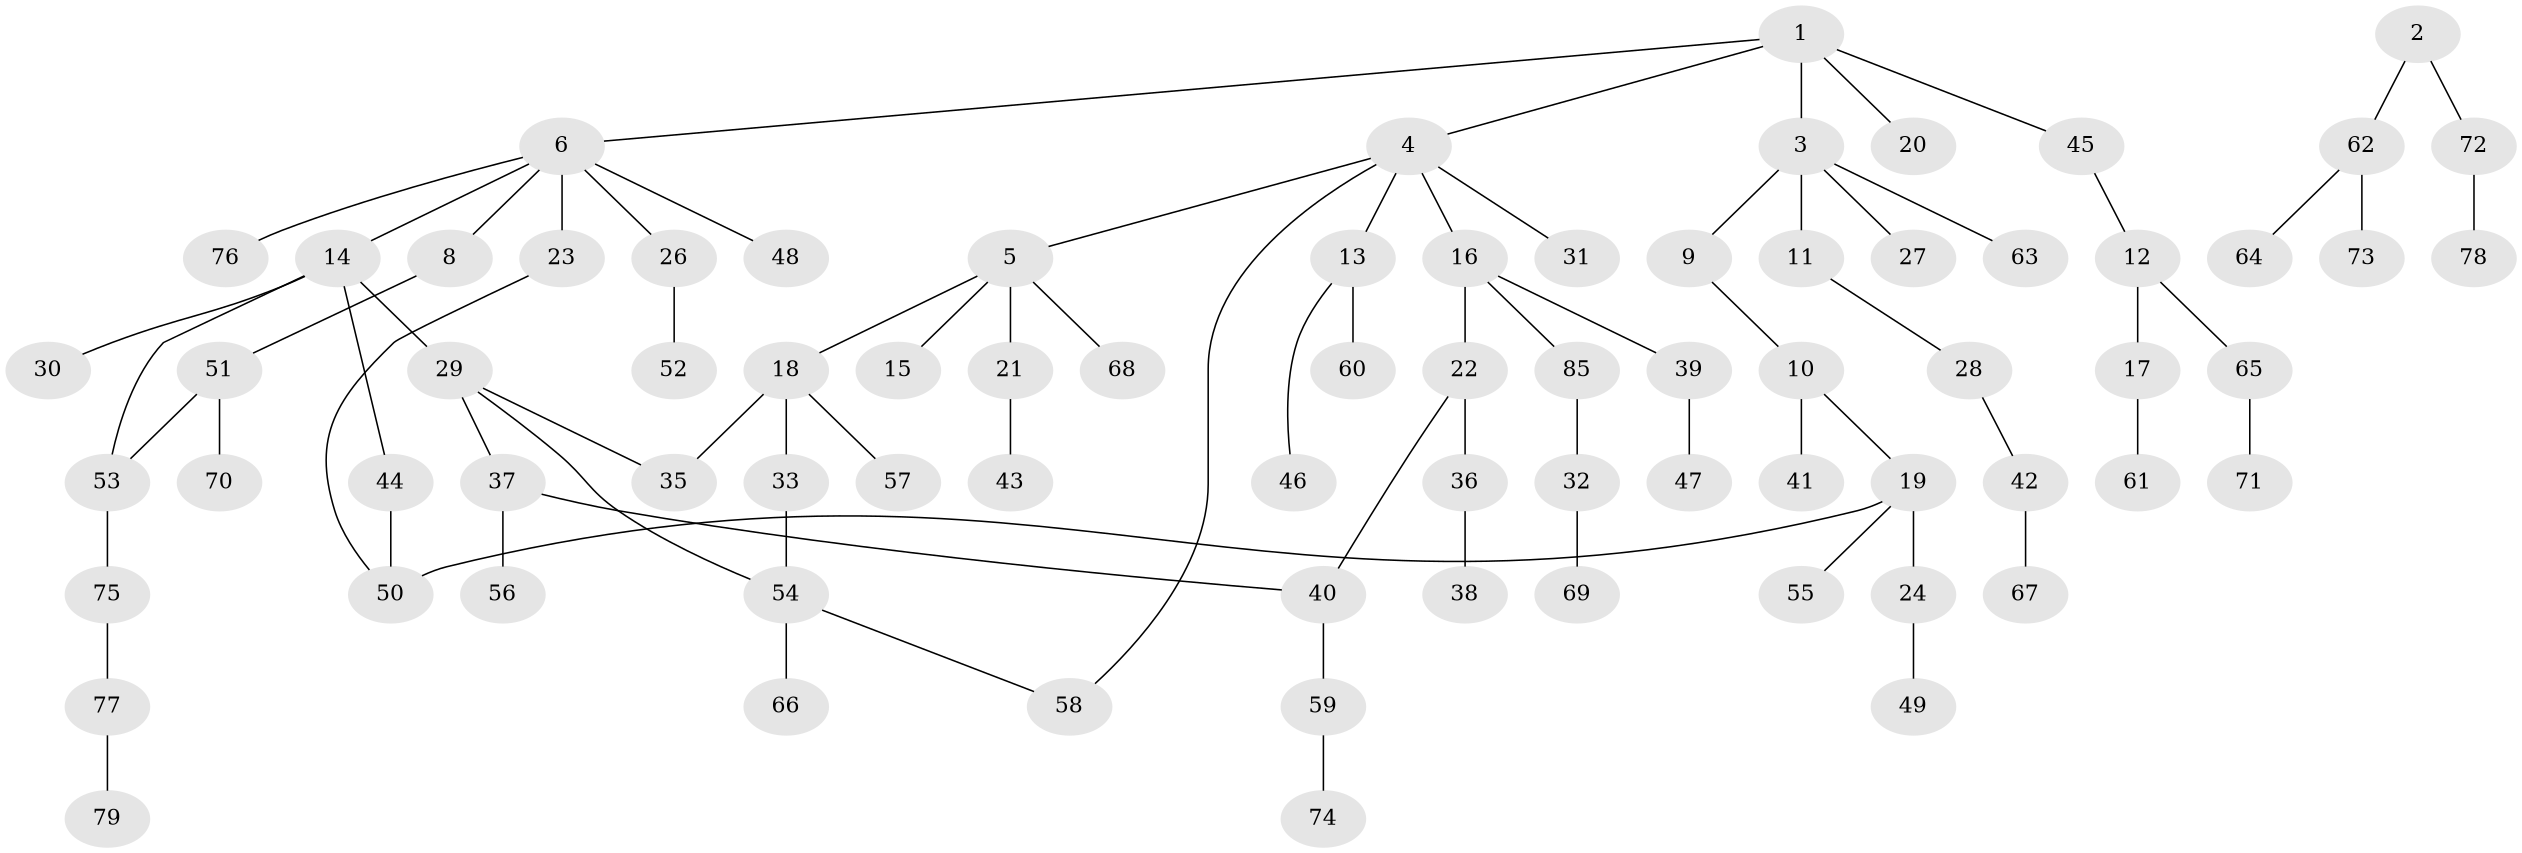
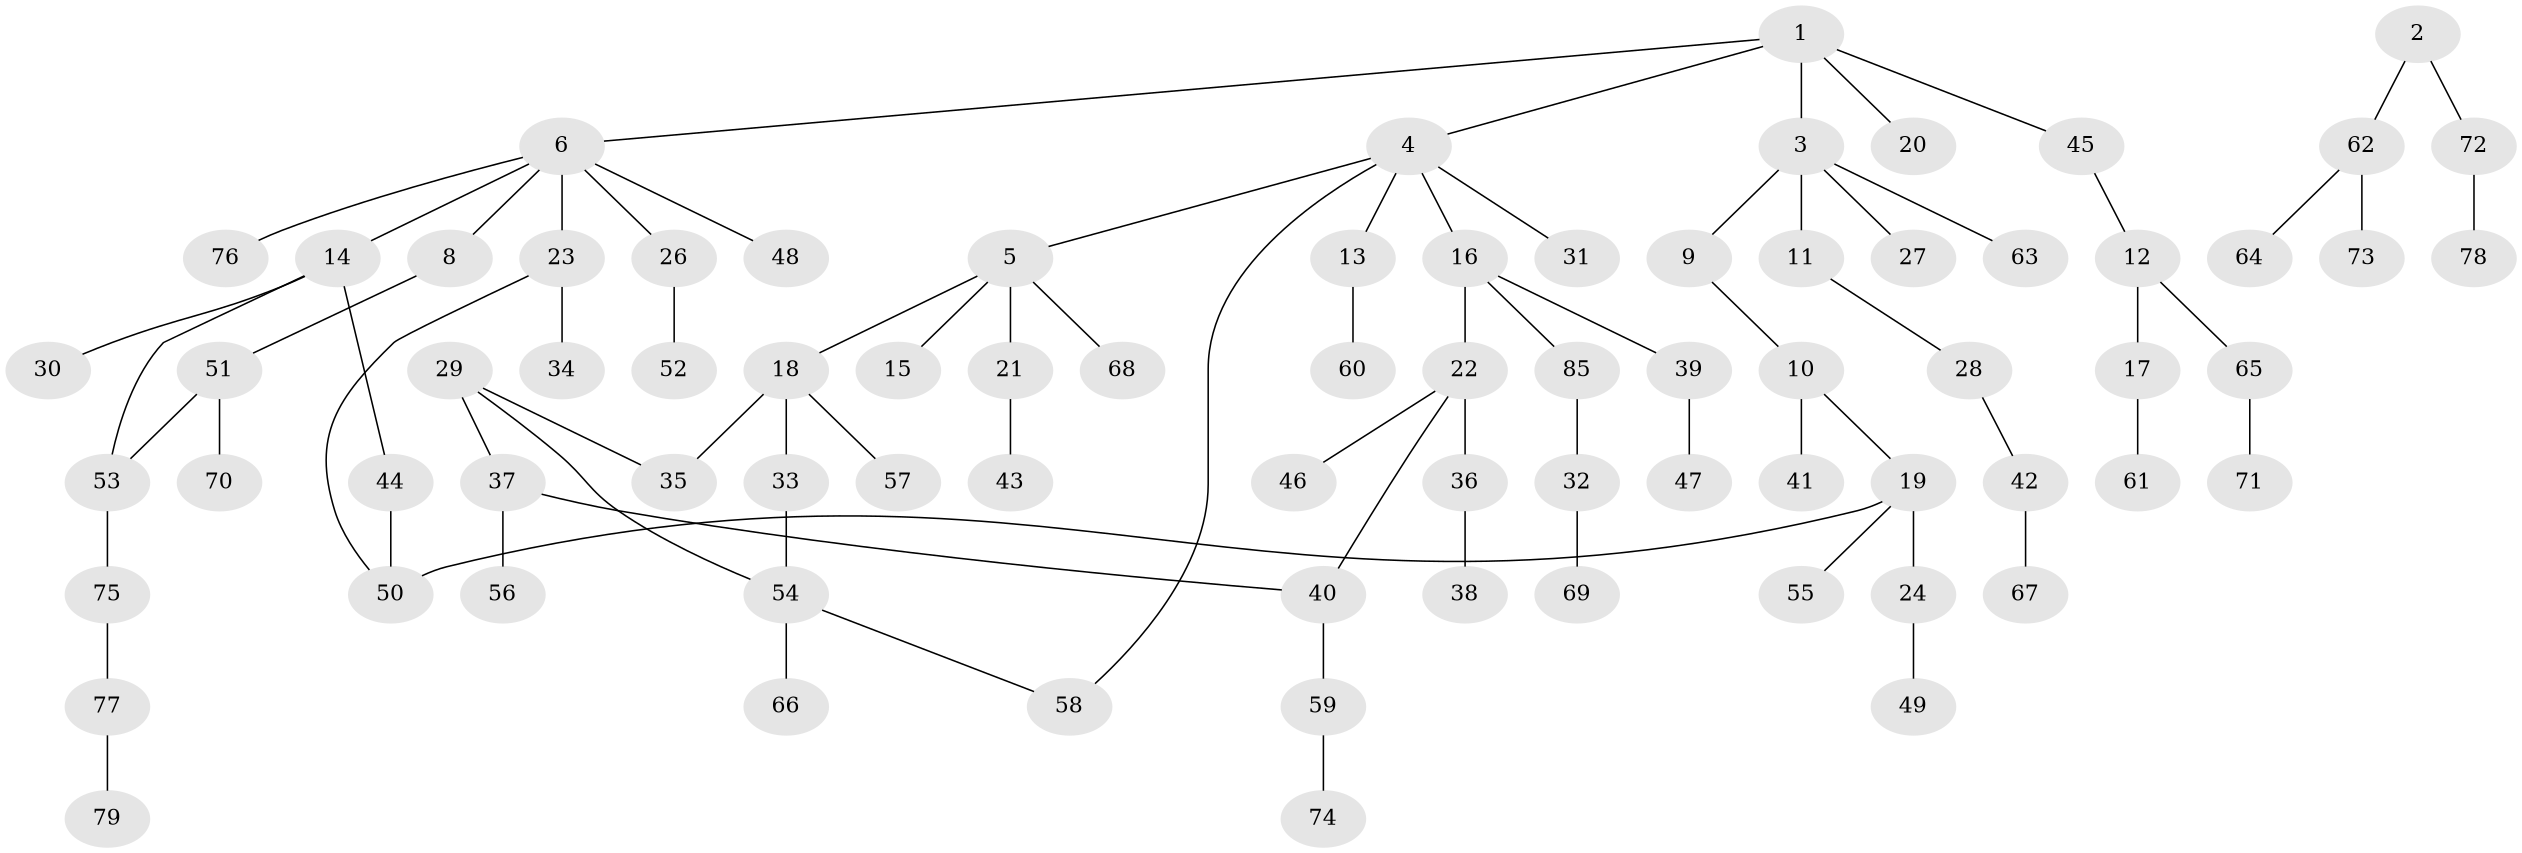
edge "14" -- "29": removed
edge "13" -- "46": now "22" -- "46"
node "34": added
